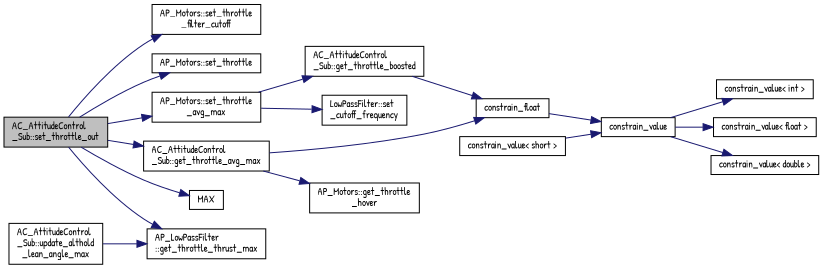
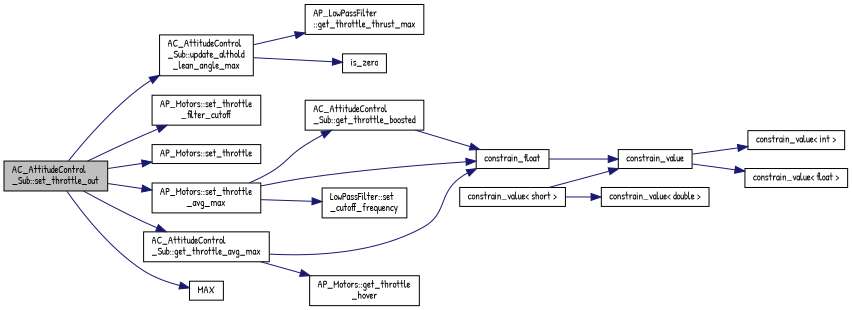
node "is_zero": added
edge "constrain_value" -> "constrain_value< double >": now "constrain_value< short >" -> "constrain_value< double >"
edge "AP_Motors::set_throttle _avg_max" -> "constrain_float": added
edge "AC_AttitudeControl _Sub::set_throttle_out" -> "AP_LowPassFilter ::get_throttle_thrust_max": now "AC_AttitudeControl _Sub::set_throttle_out" -> "AC_AttitudeControl _Sub::update_althold _lean_angle_max"
